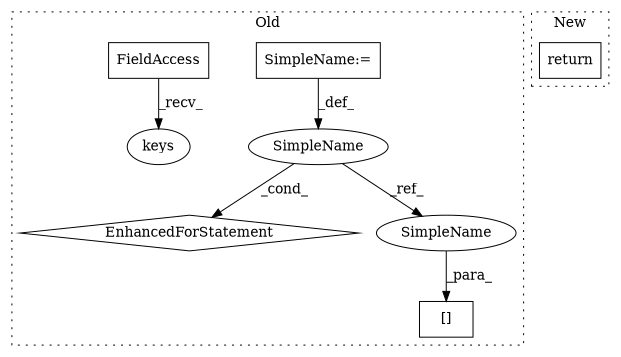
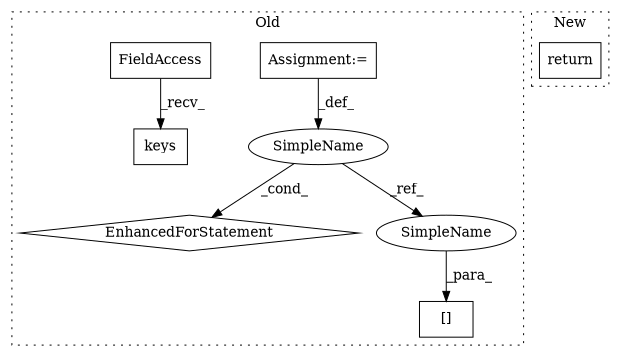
node "SimpleName:=": label "SimpleName:=" -> "Assignment:="
node "keys": shape ellipse -> box
